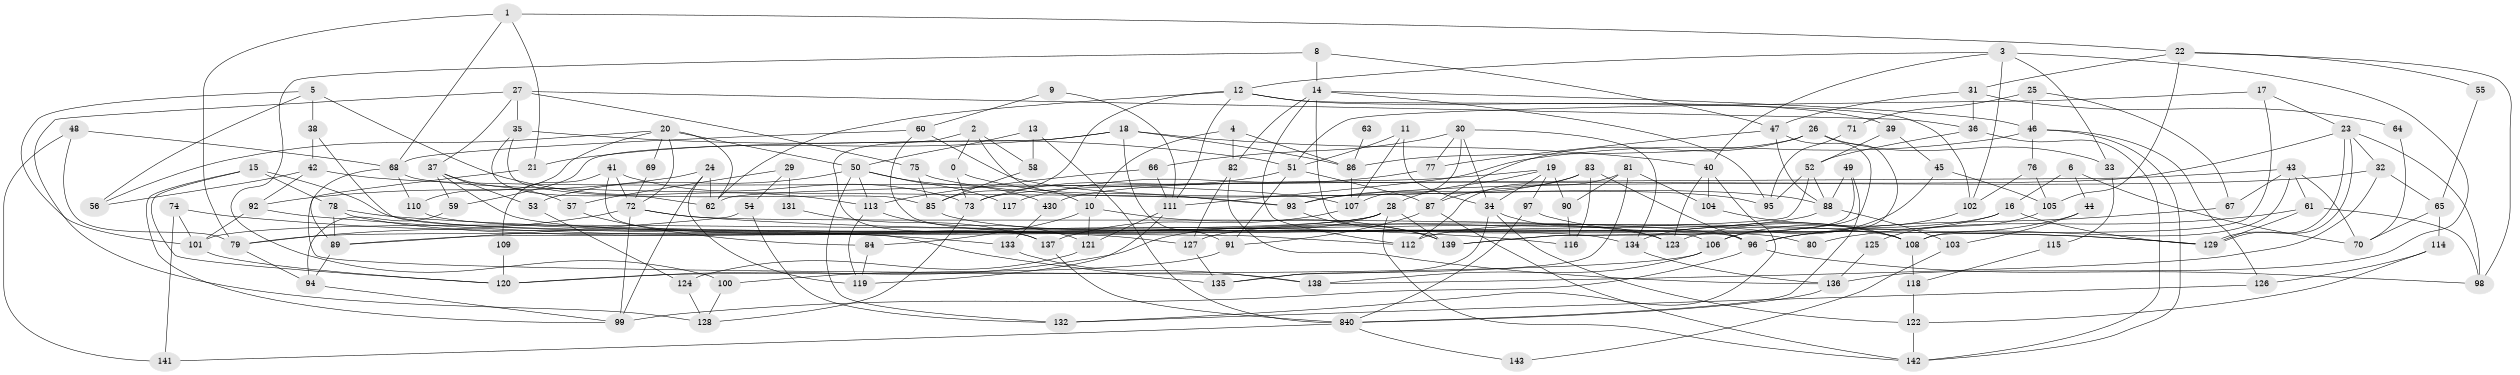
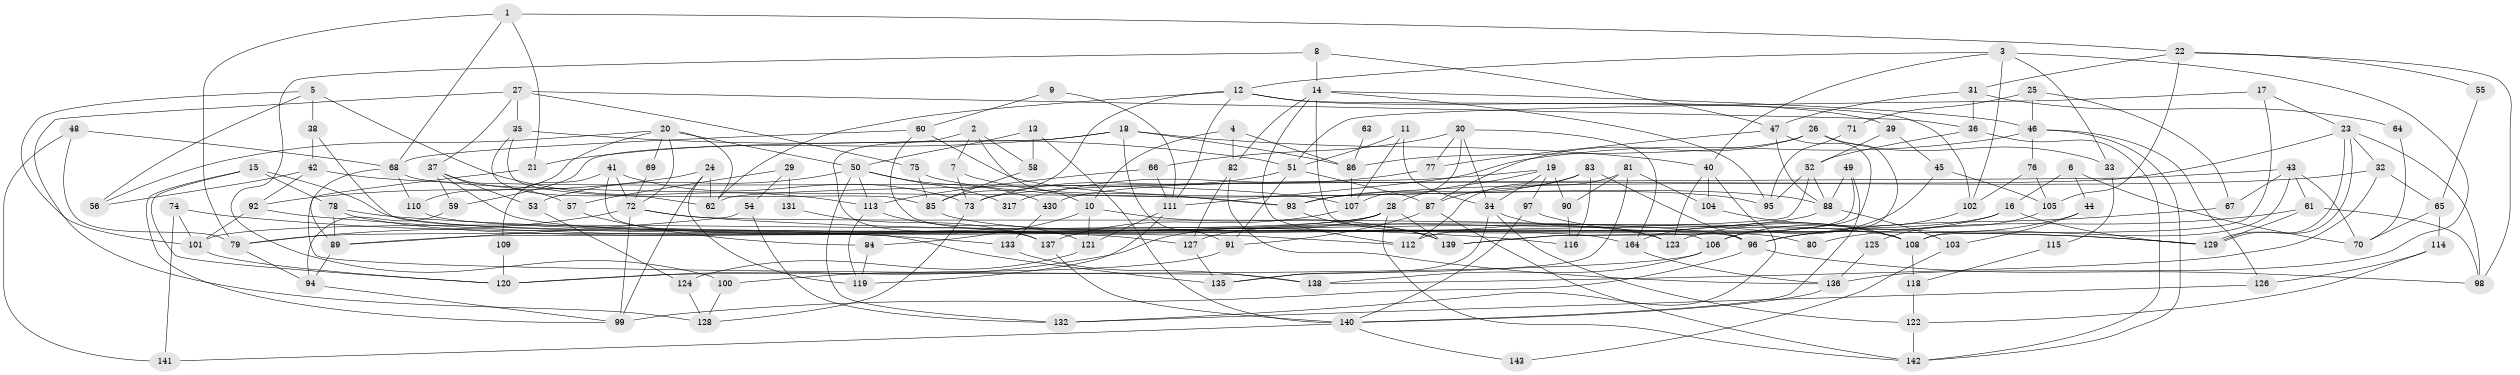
node "0": label "0" -> "7"
node "117": label "117" -> "317"
node "134": label "134" -> "164"
node "840": label "840" -> "140"
